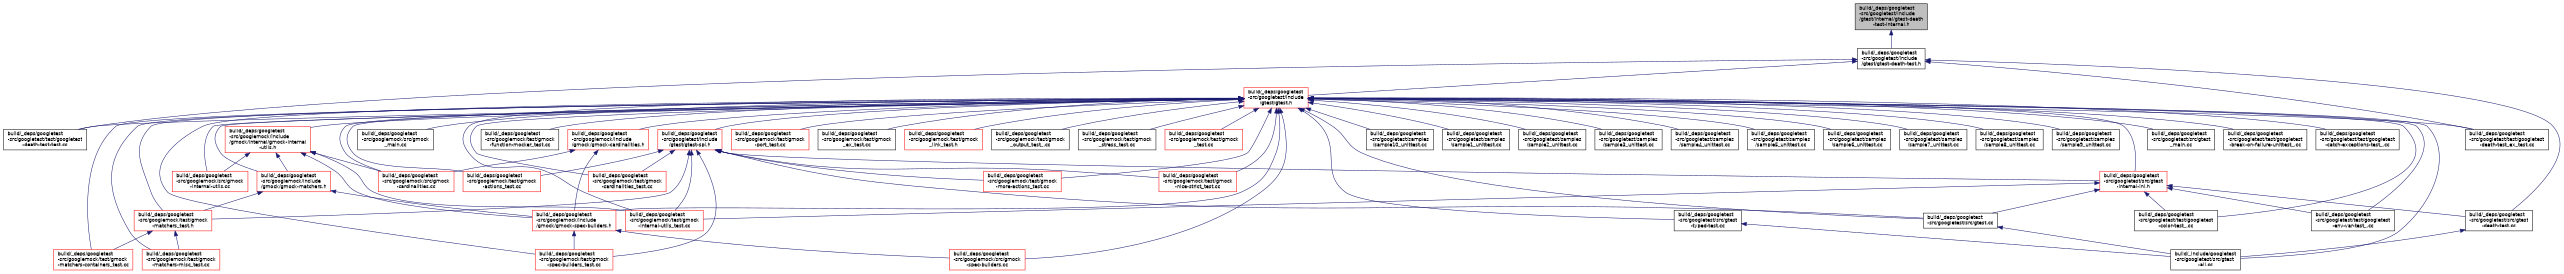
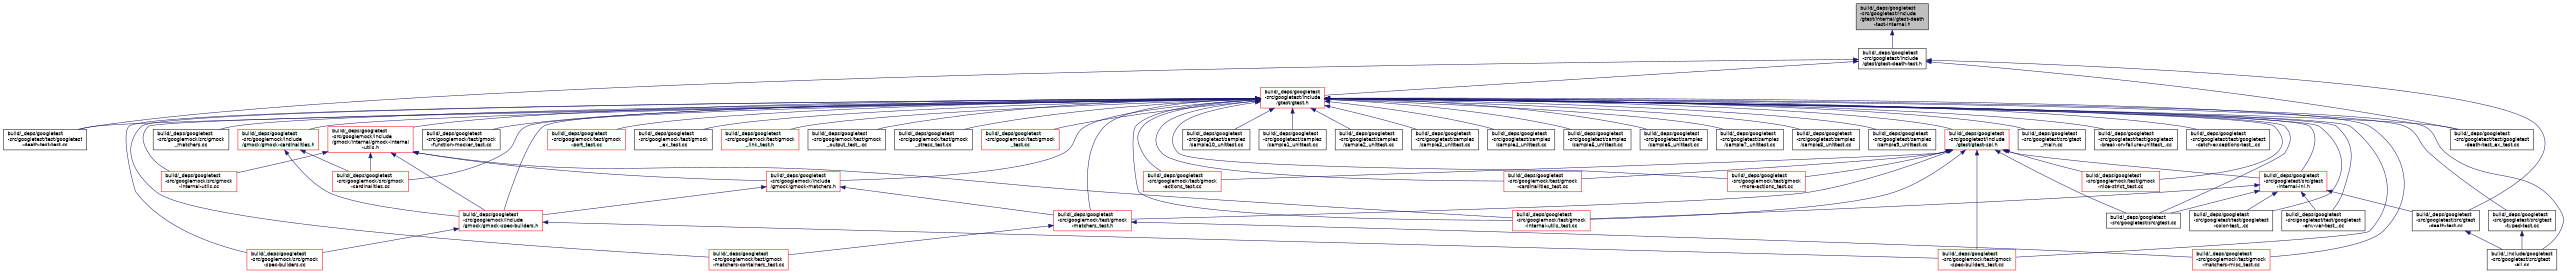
node "build/_deps/googletest -src/googlemock/src/gmock _main.cc": label "build/_deps/googletest -src/googlemock/src/gmock _main.cc" -> "build/_deps/googletest -src/googlemock/src/gmock _matchers.cc"
edge "build/_include/googletest -src/googletest/src/gtest -all.cc" -> "build/_deps/googletest -src/googletest/src/gtest.cc": removed
